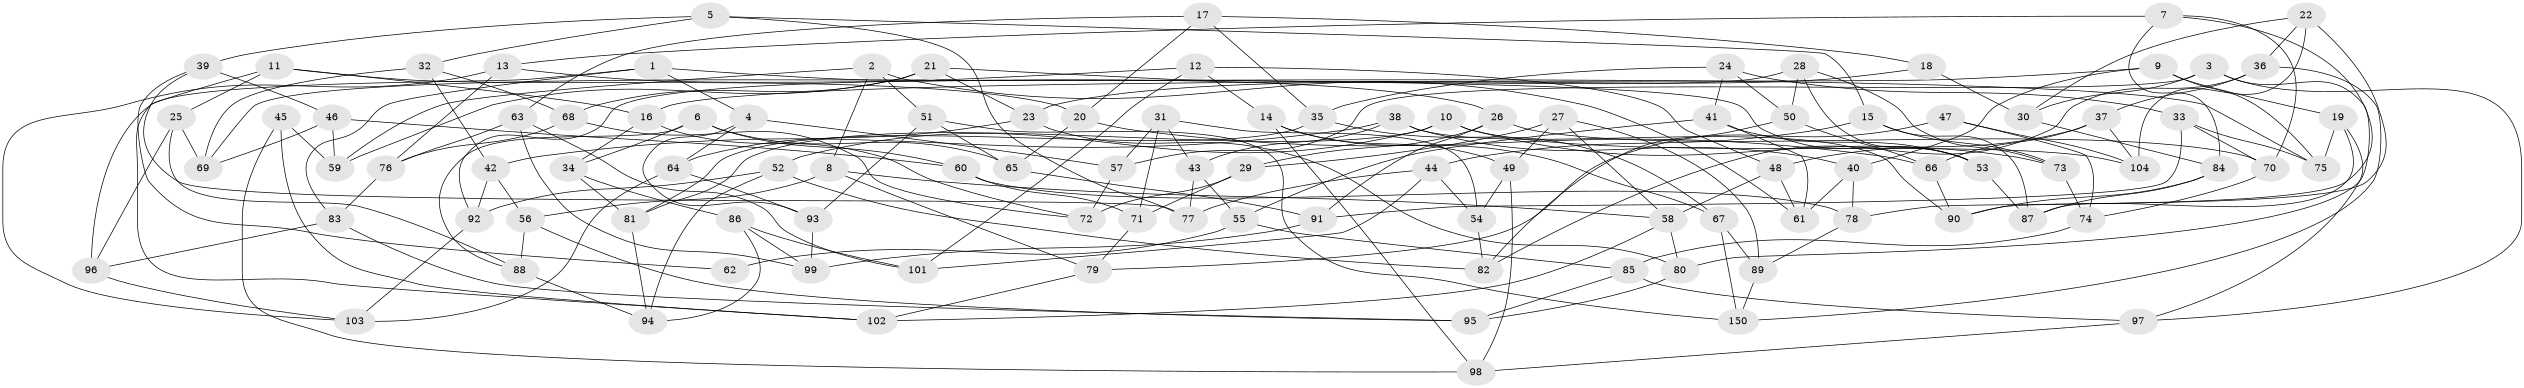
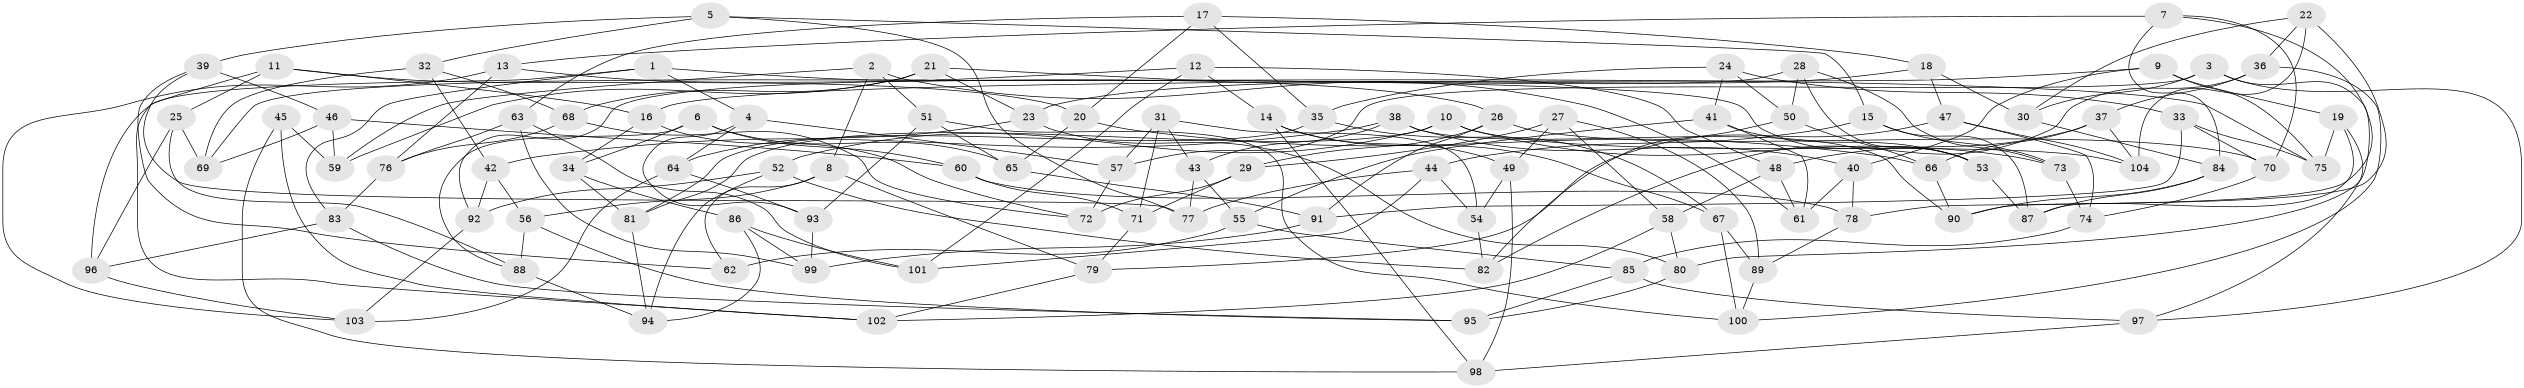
edge "18" -- "47": added
edge "8" -- "58": now "8" -- "62"
node "150": label "150" -> "100"
